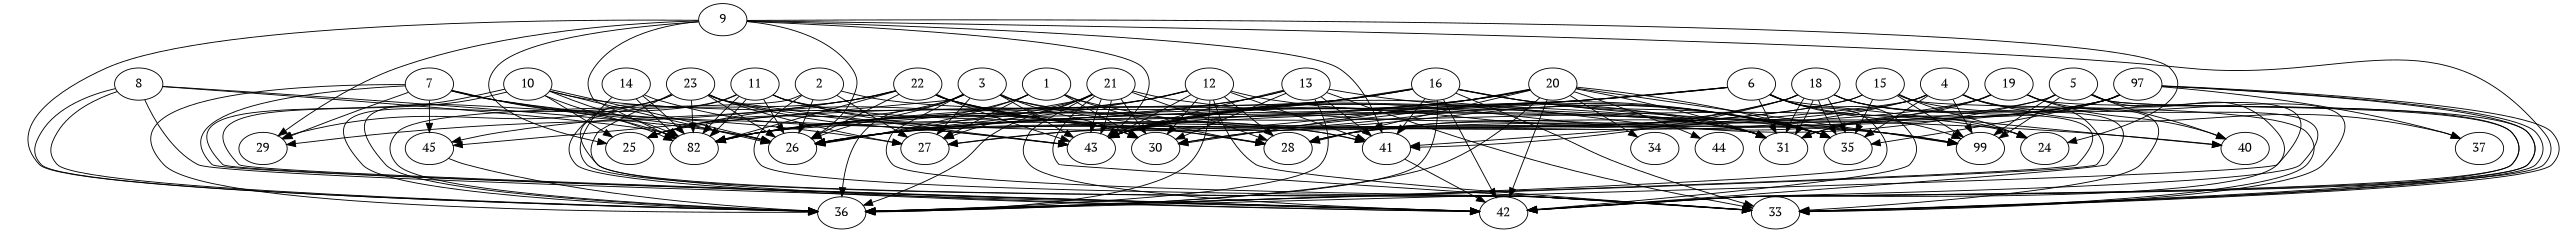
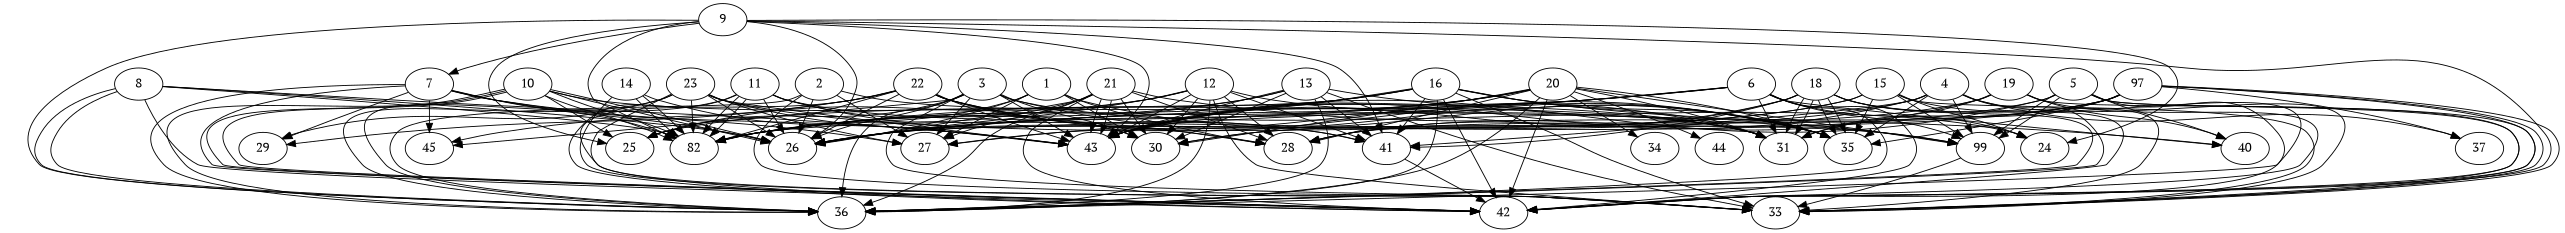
edge "9" -> "29": now "9" -> "7"
edge "8" -> "43": added
edge "21" -> "33": now "99" -> "33"
edge "45" -> "36": now "10" -> "36"
